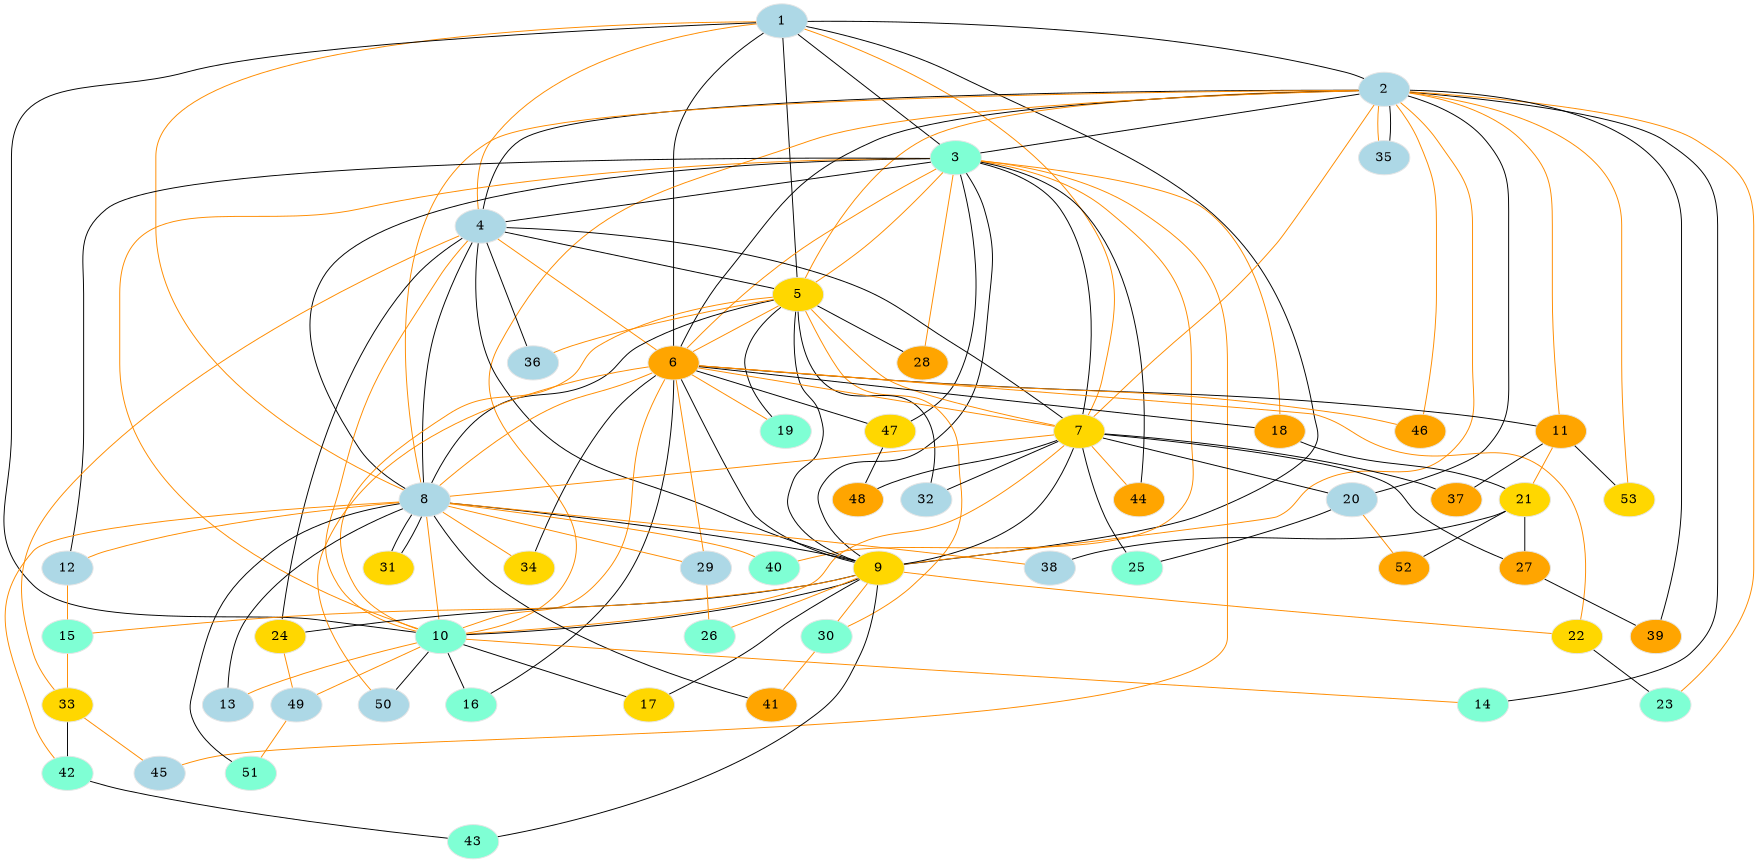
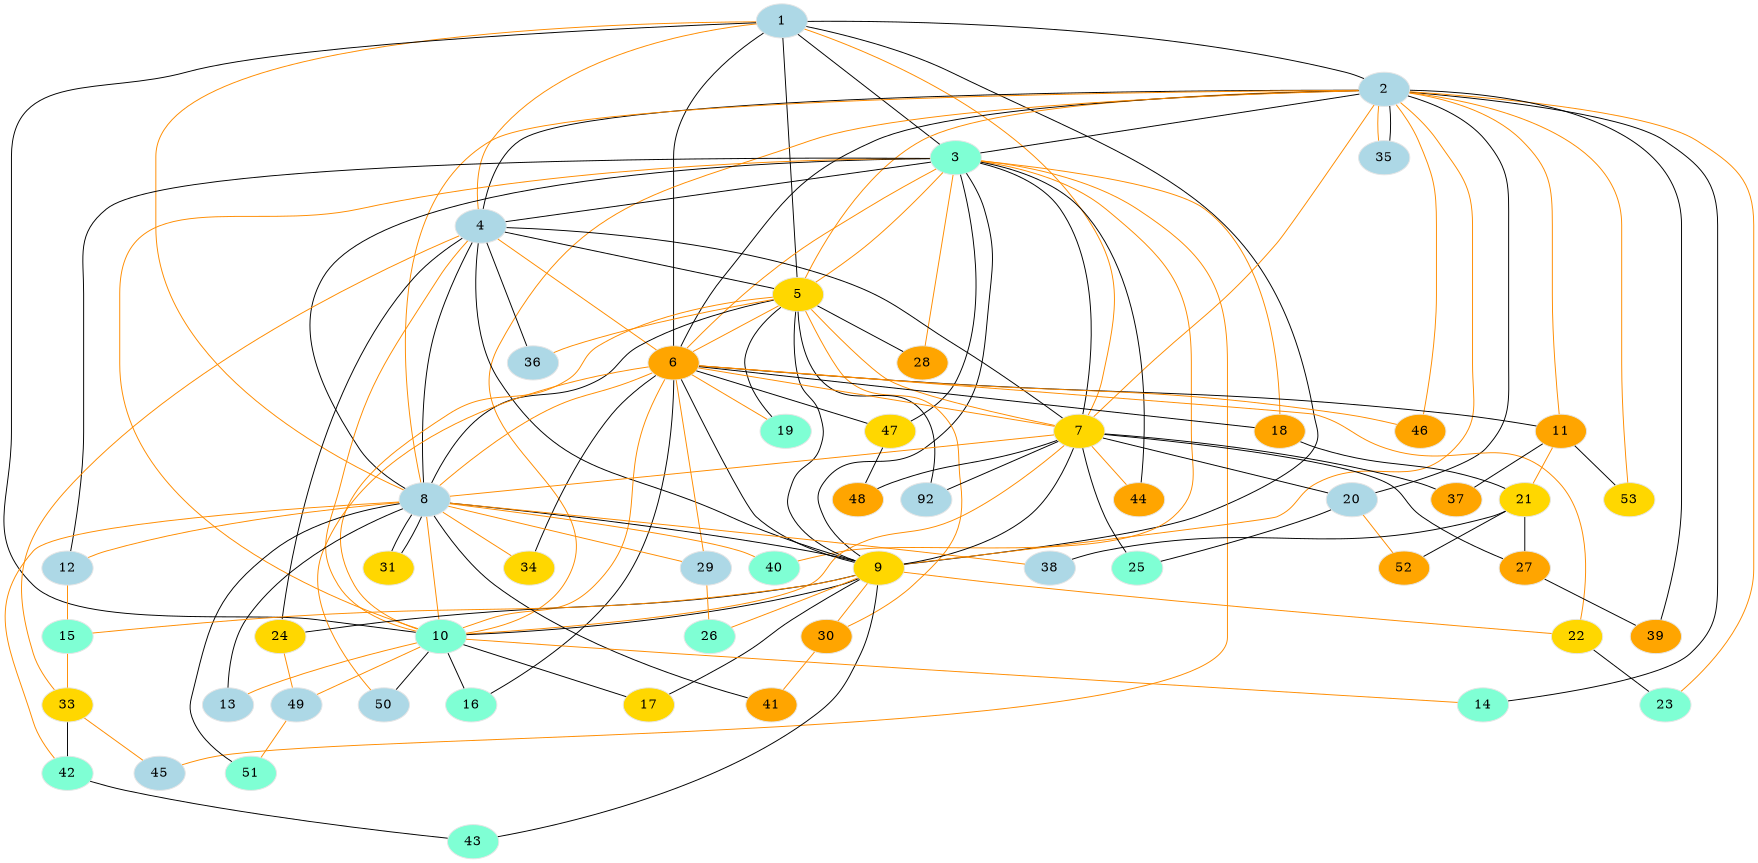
node "32": label "32" -> "92"
node "30": fillcolor aquamarine -> orange
